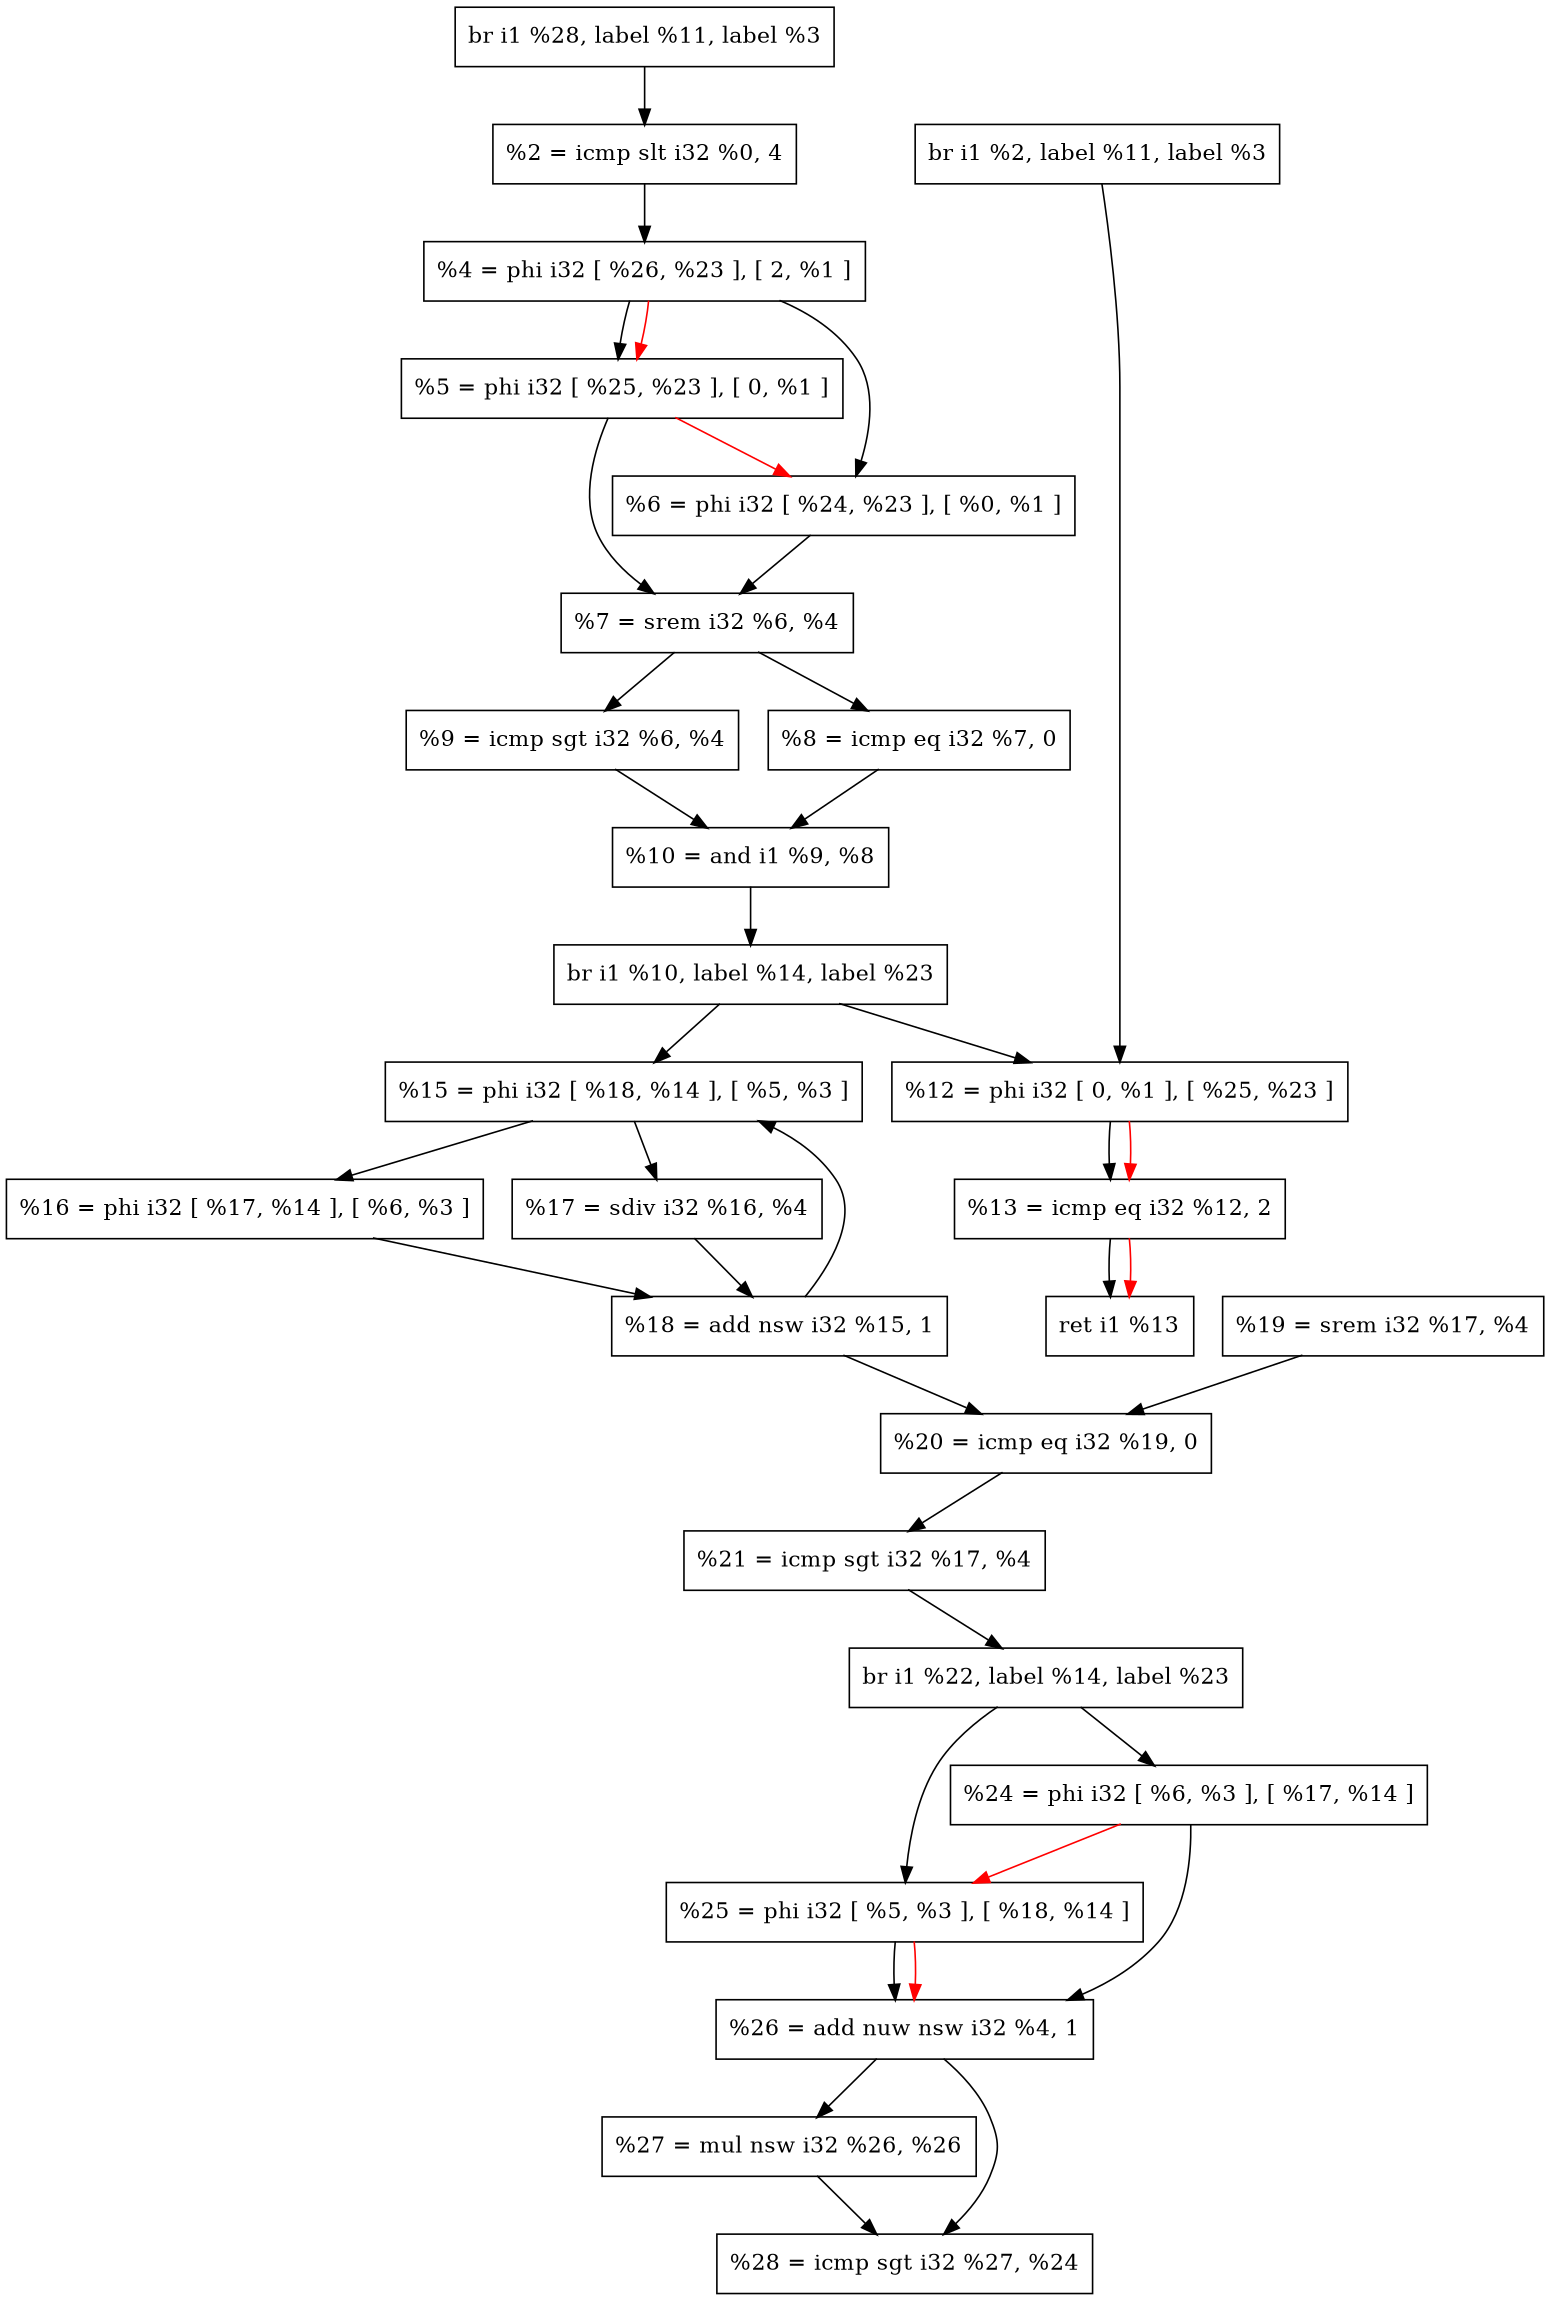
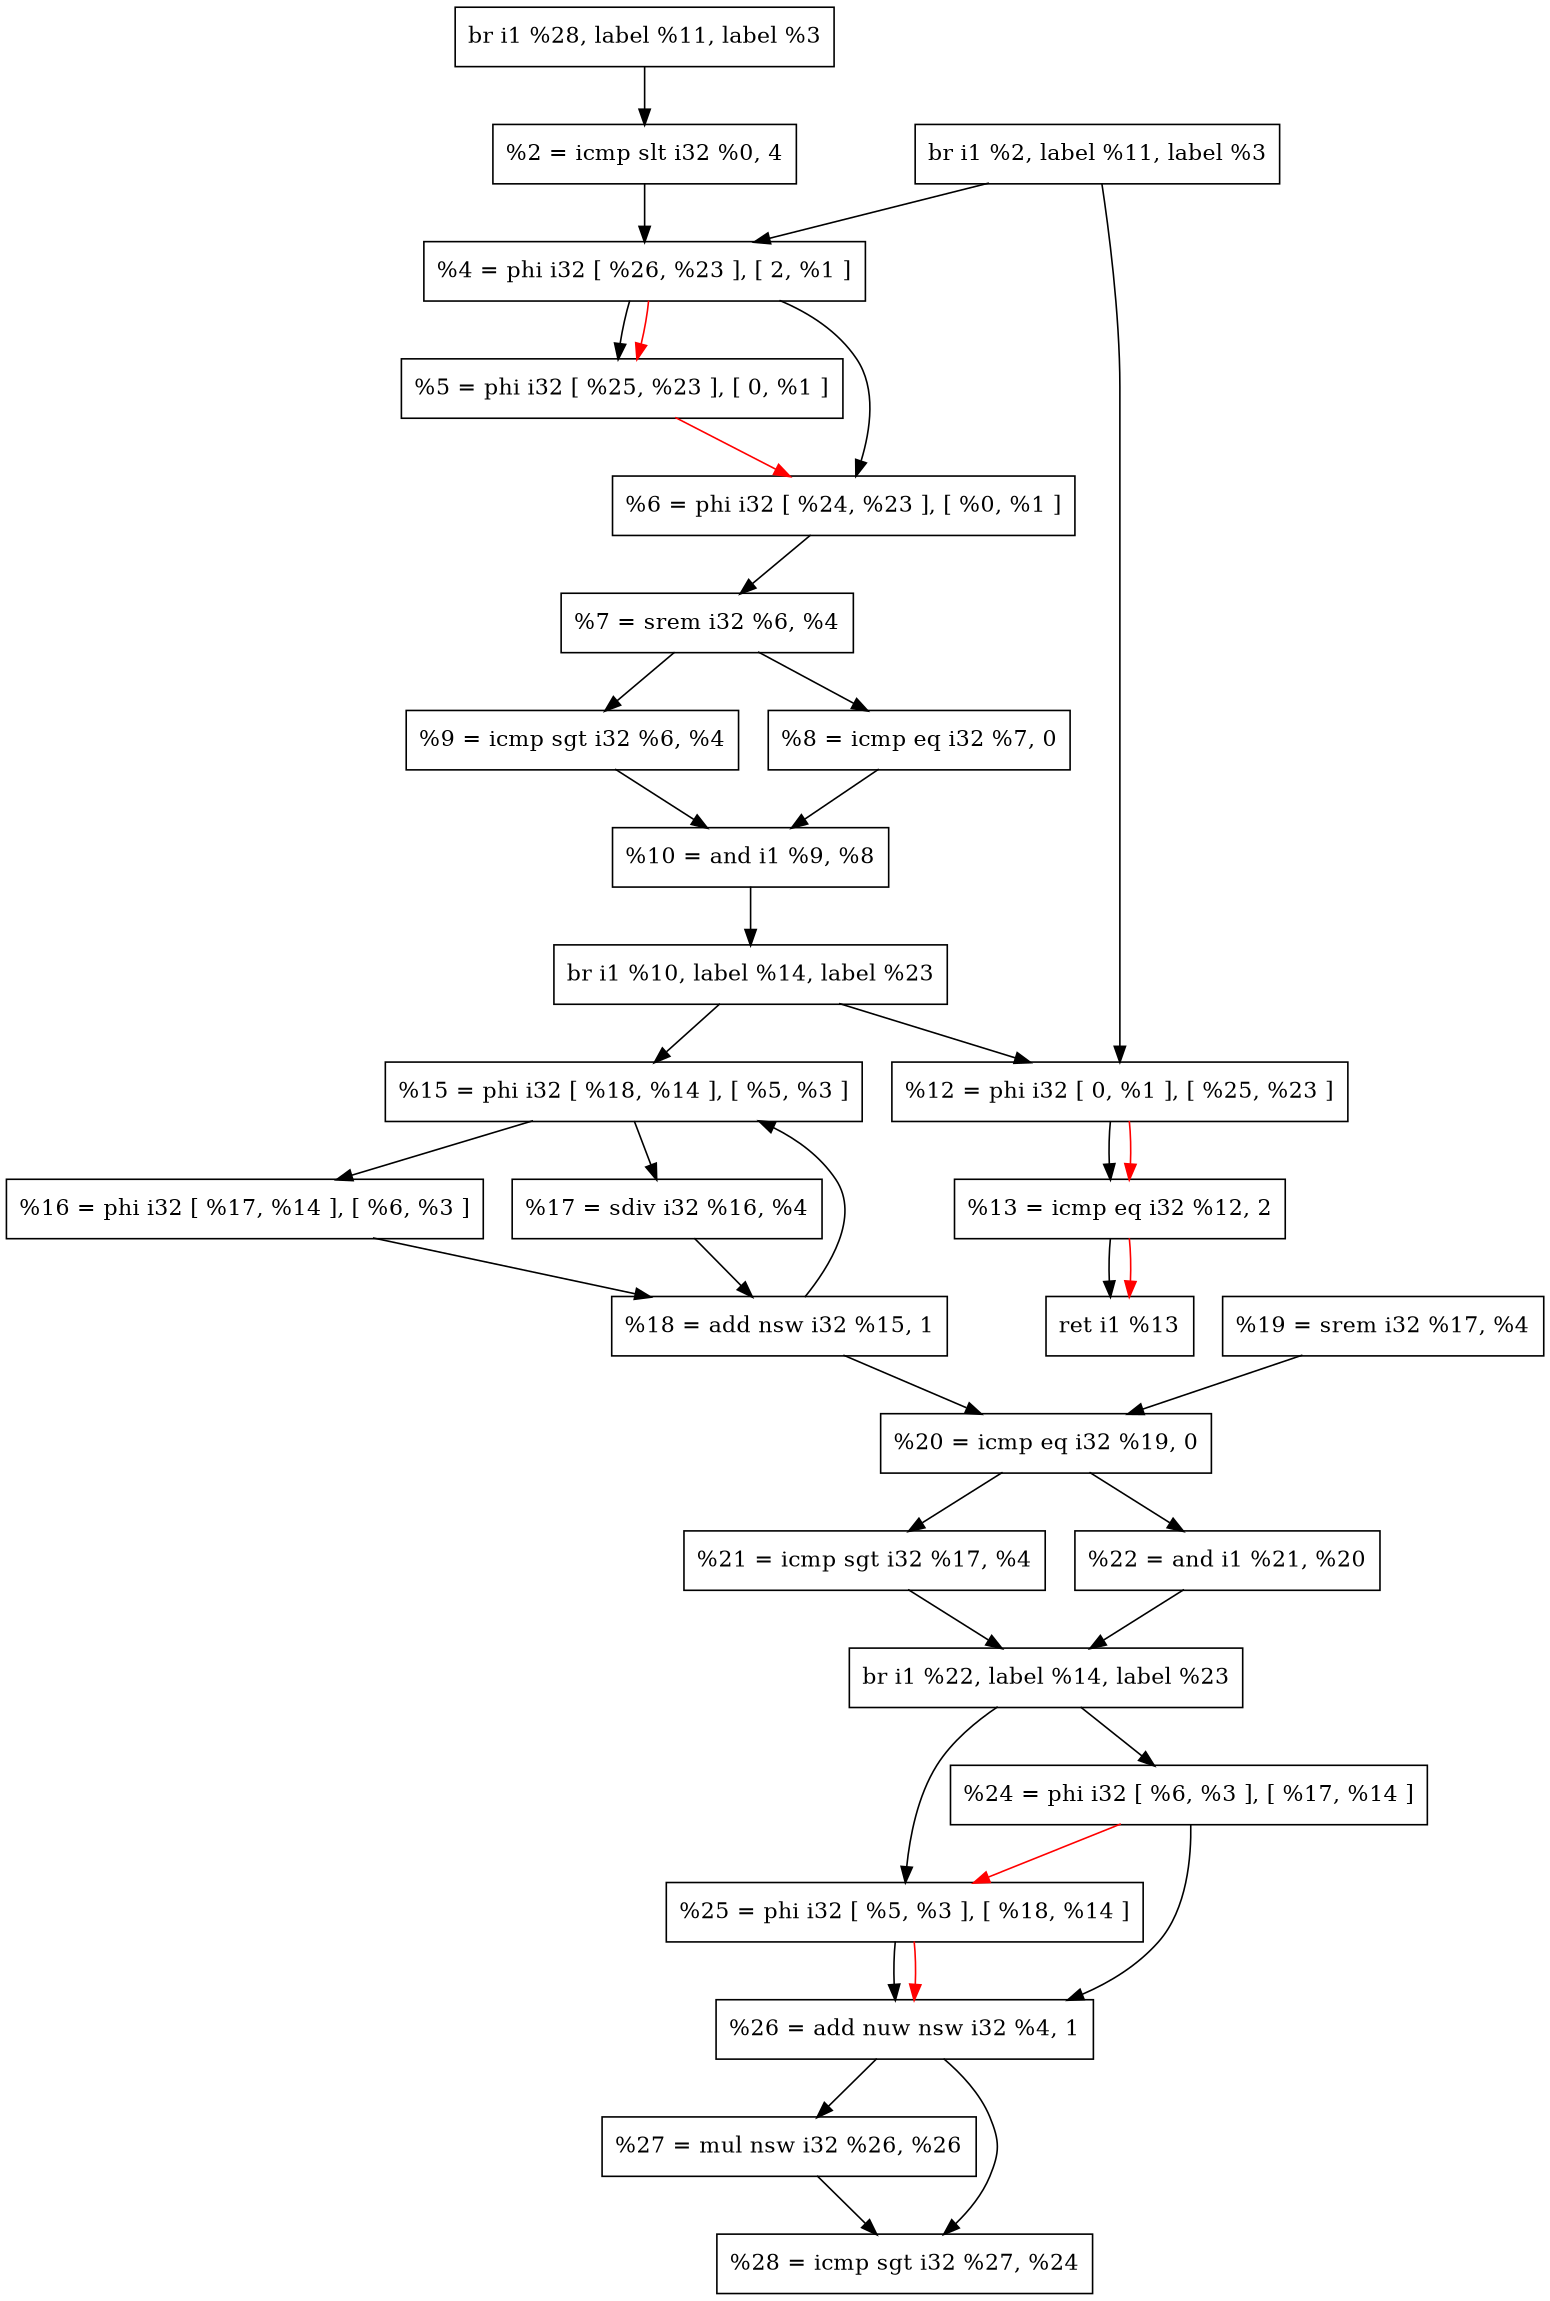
edge "br i1 %2, label %11, label %3" -> "%4 = phi i32 [ %26, %23 ], [ 2, %1 ]": added
edge "%5 = phi i32 [ %25, %23 ], [ 0, %1 ]" -> "%7 = srem i32 %6, %4": removed
node "%22 = and i1 %21, %20": added
